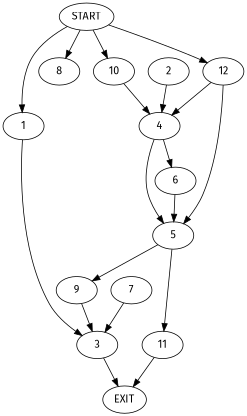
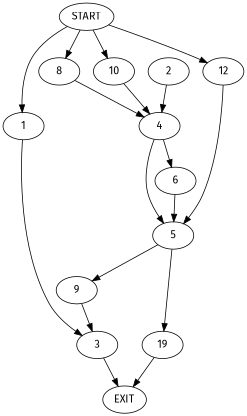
edge "12" -> "4": now "8" -> "4"
node "7": removed
node "11": label "11" -> "19"
